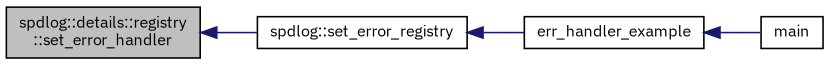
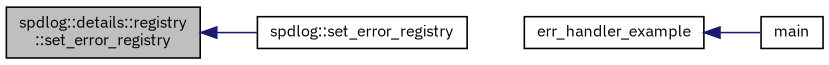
node "spdlog::details::registry ::set_error_handler": label "spdlog::details::registry ::set_error_handler" -> "spdlog::details::registry ::set_error_registry"
edge "err_handler_example" -> "spdlog::set_error_registry": removed
